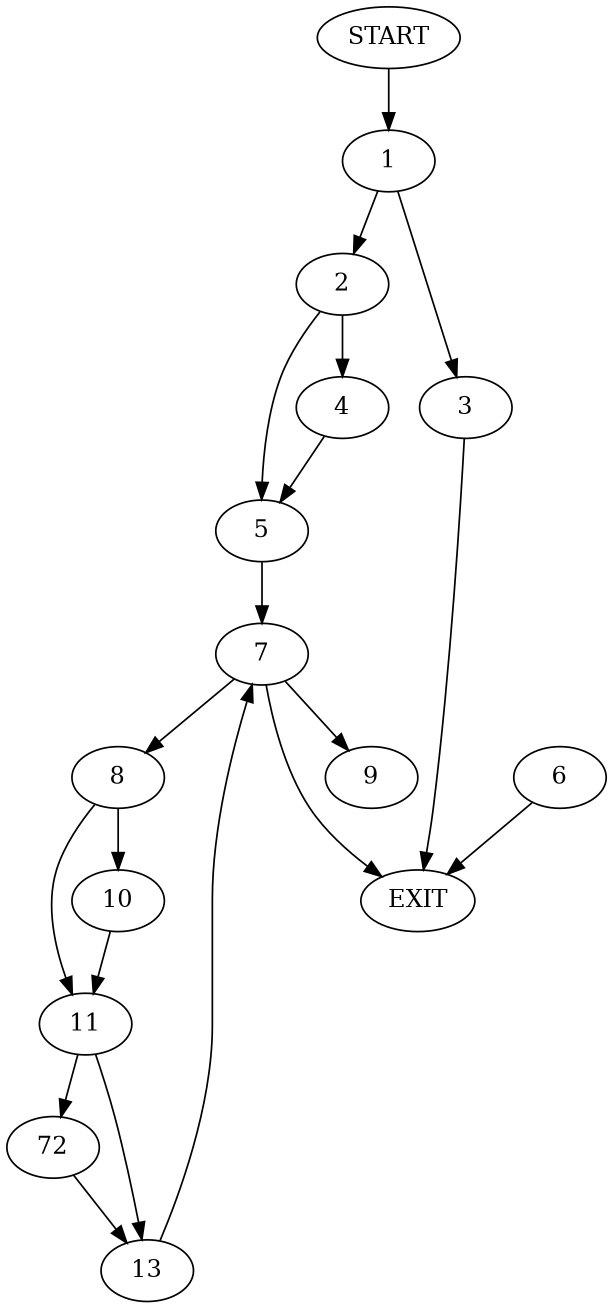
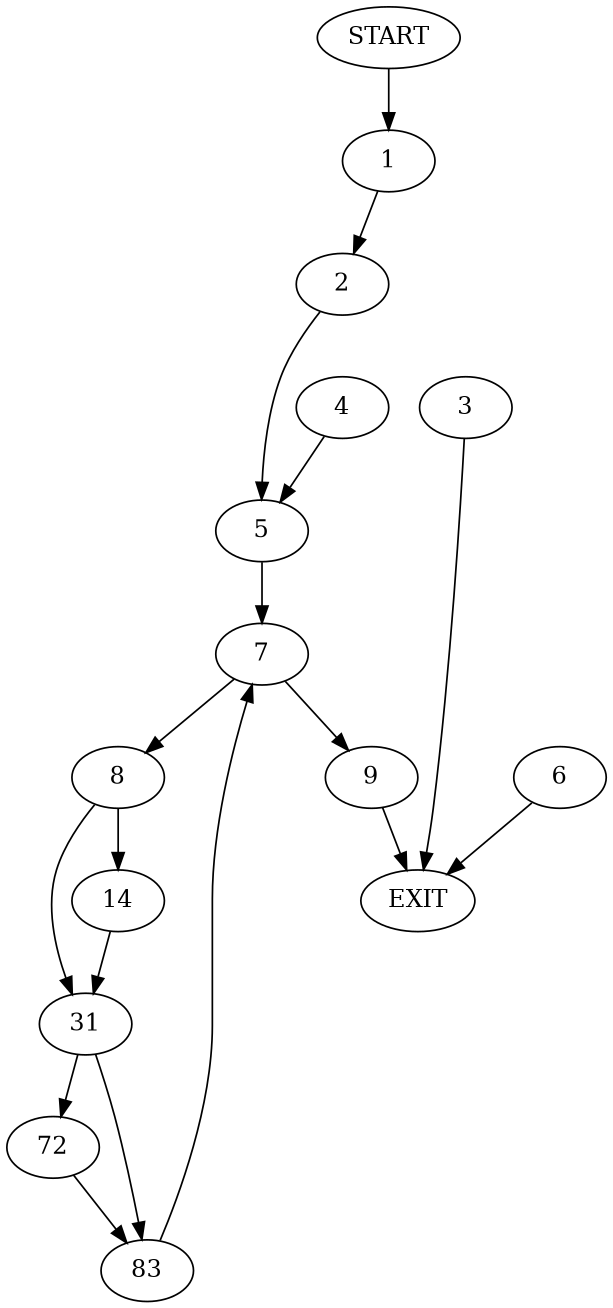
edge "1" -> "3": removed
edge "2" -> "4": removed
edge "7" -> "EXIT": now "9" -> "EXIT"
node "10": label "10" -> "14"
node "11": label "11" -> "31"
node "13": label "13" -> "83"
